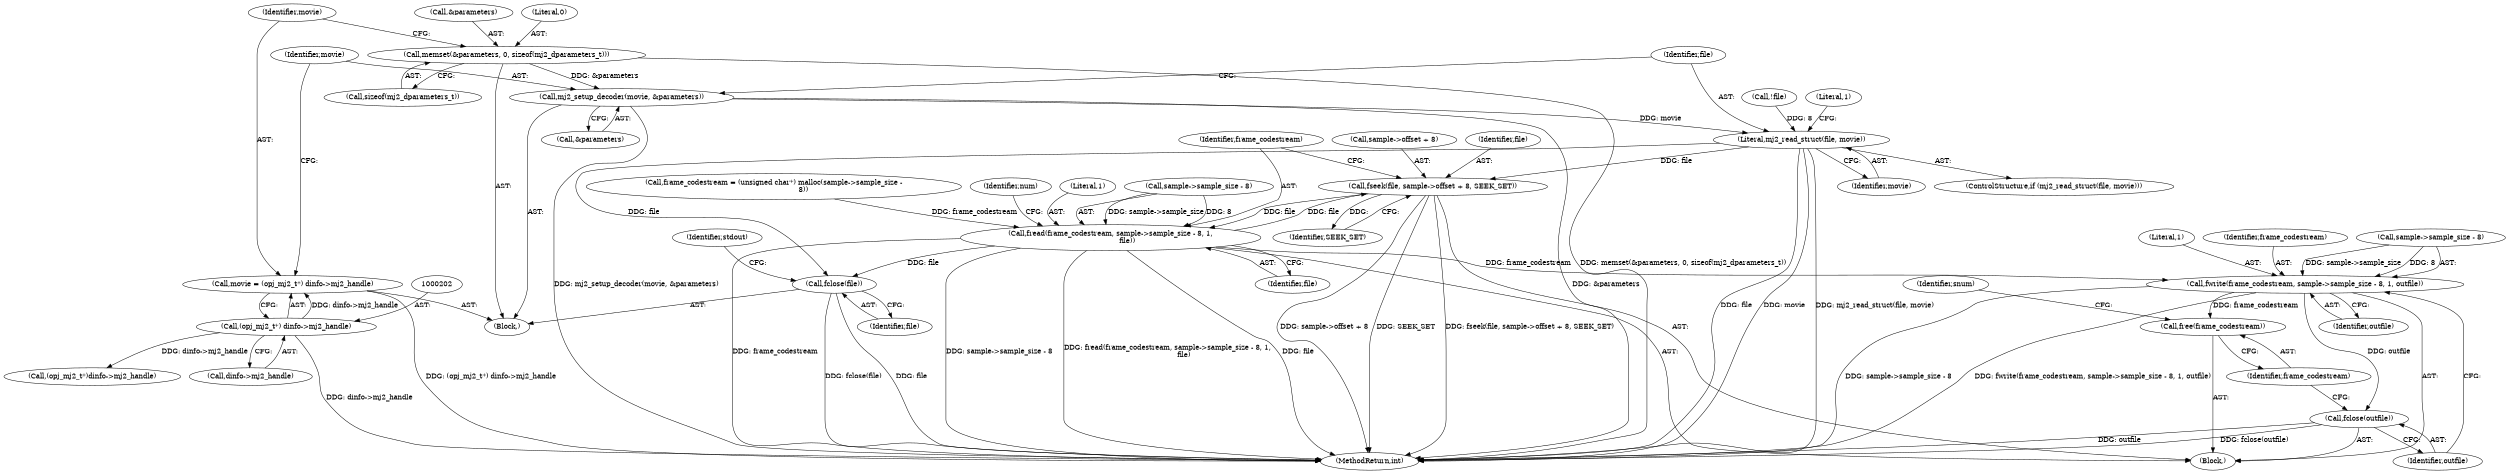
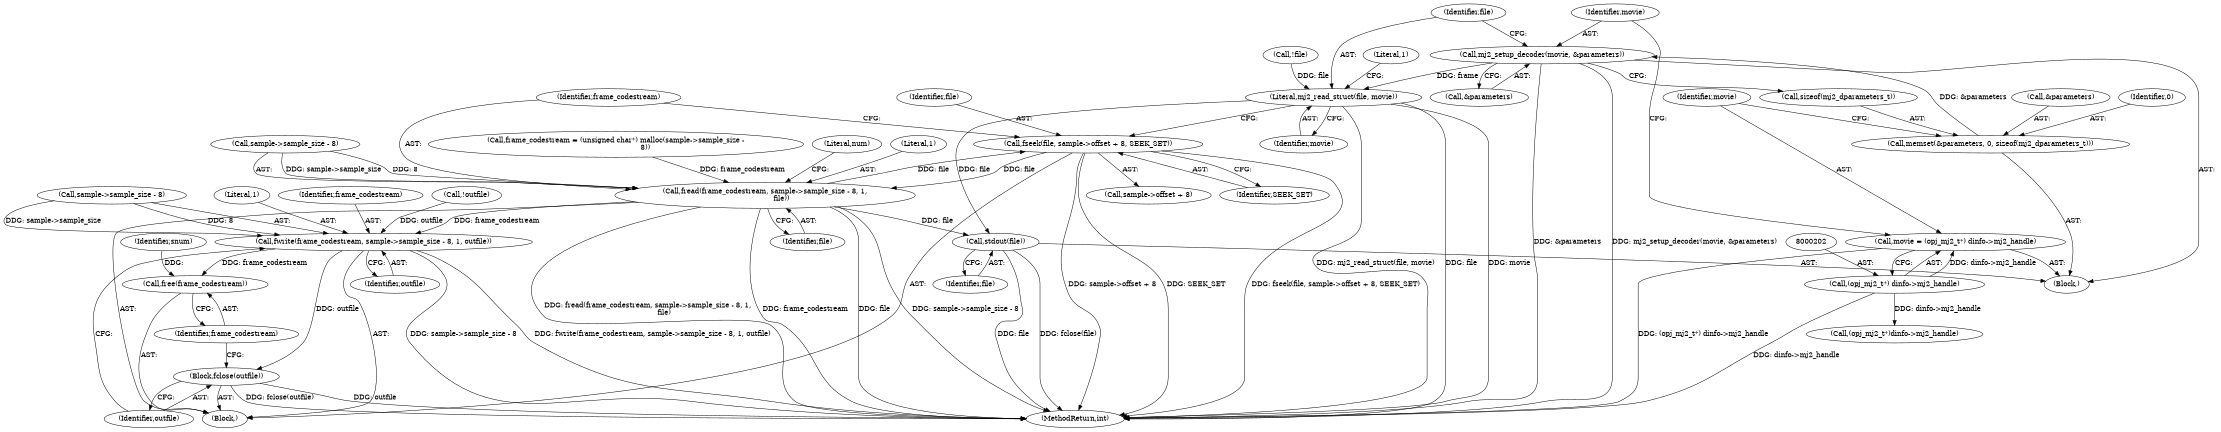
node "(Literal,0)": label "(Literal,0)" -> "(Identifier,0)"
edge "(Call,memset(&parameters, 0, sizeof(mj2_dparameters_t)))" -> "(Call,sizeof(mj2_dparameters_t))": now "(Call,mj2_setup_decoder(movie, &parameters))" -> "(Call,sizeof(mj2_dparameters_t))"
edge "(Call,memset(&parameters, 0, sizeof(mj2_dparameters_t)))" -> "(MethodReturn,int)": removed, label "DDG: memset(&parameters, 0, sizeof(mj2_dparameters_t))"
edge "(Call,mj2_setup_decoder(movie, &parameters))" -> "(Literal,mj2_read_struct(file, movie))": label "DDG: movie" -> "DDG: frame"
edge "(Call,!file)" -> "(Literal,mj2_read_struct(file, movie))": label "DDG: 8" -> "DDG: file"
edge "(Call,sample->offset + 8)" -> "(Call,fseek(file, sample->offset + 8, SEEK_SET))": reversed
edge "(Literal,mj2_read_struct(file, movie))" -> "(Call,fseek(file, sample->offset + 8, SEEK_SET))": label "DDG: file" -> "CFG: "
node "(Identifier,num)": label "(Identifier,num)" -> "(Literal,num)"
node "(ControlStructure,if (mj2_read_struct(file, movie)))": removed
node "(Call,!outfile)": added
edge "(Call,fseek(file, sample->offset + 8, SEEK_SET))" -> "(Identifier,SEEK_SET)": label "DDG: " -> "CFG: "
edge "(Identifier,SEEK_SET)" -> "(Call,fseek(file, sample->offset + 8, SEEK_SET))": label "CFG: " -> "AST: "
node "(Identifier,stdout)": removed
node "1000202": label "1000202" -> "8000202"
node "(Call,fclose(file))": label "(Call,fclose(file))" -> "(Call,stdout(file))"
edge "(Identifier,snum)" -> "(Call,free(frame_codestream))": label "CFG: " -> "DDG: "
node "(Call,dinfo->mj2_handle)": removed
node "(Call,fclose(outfile))": label "(Call,fclose(outfile))" -> "(Block,fclose(outfile))"
